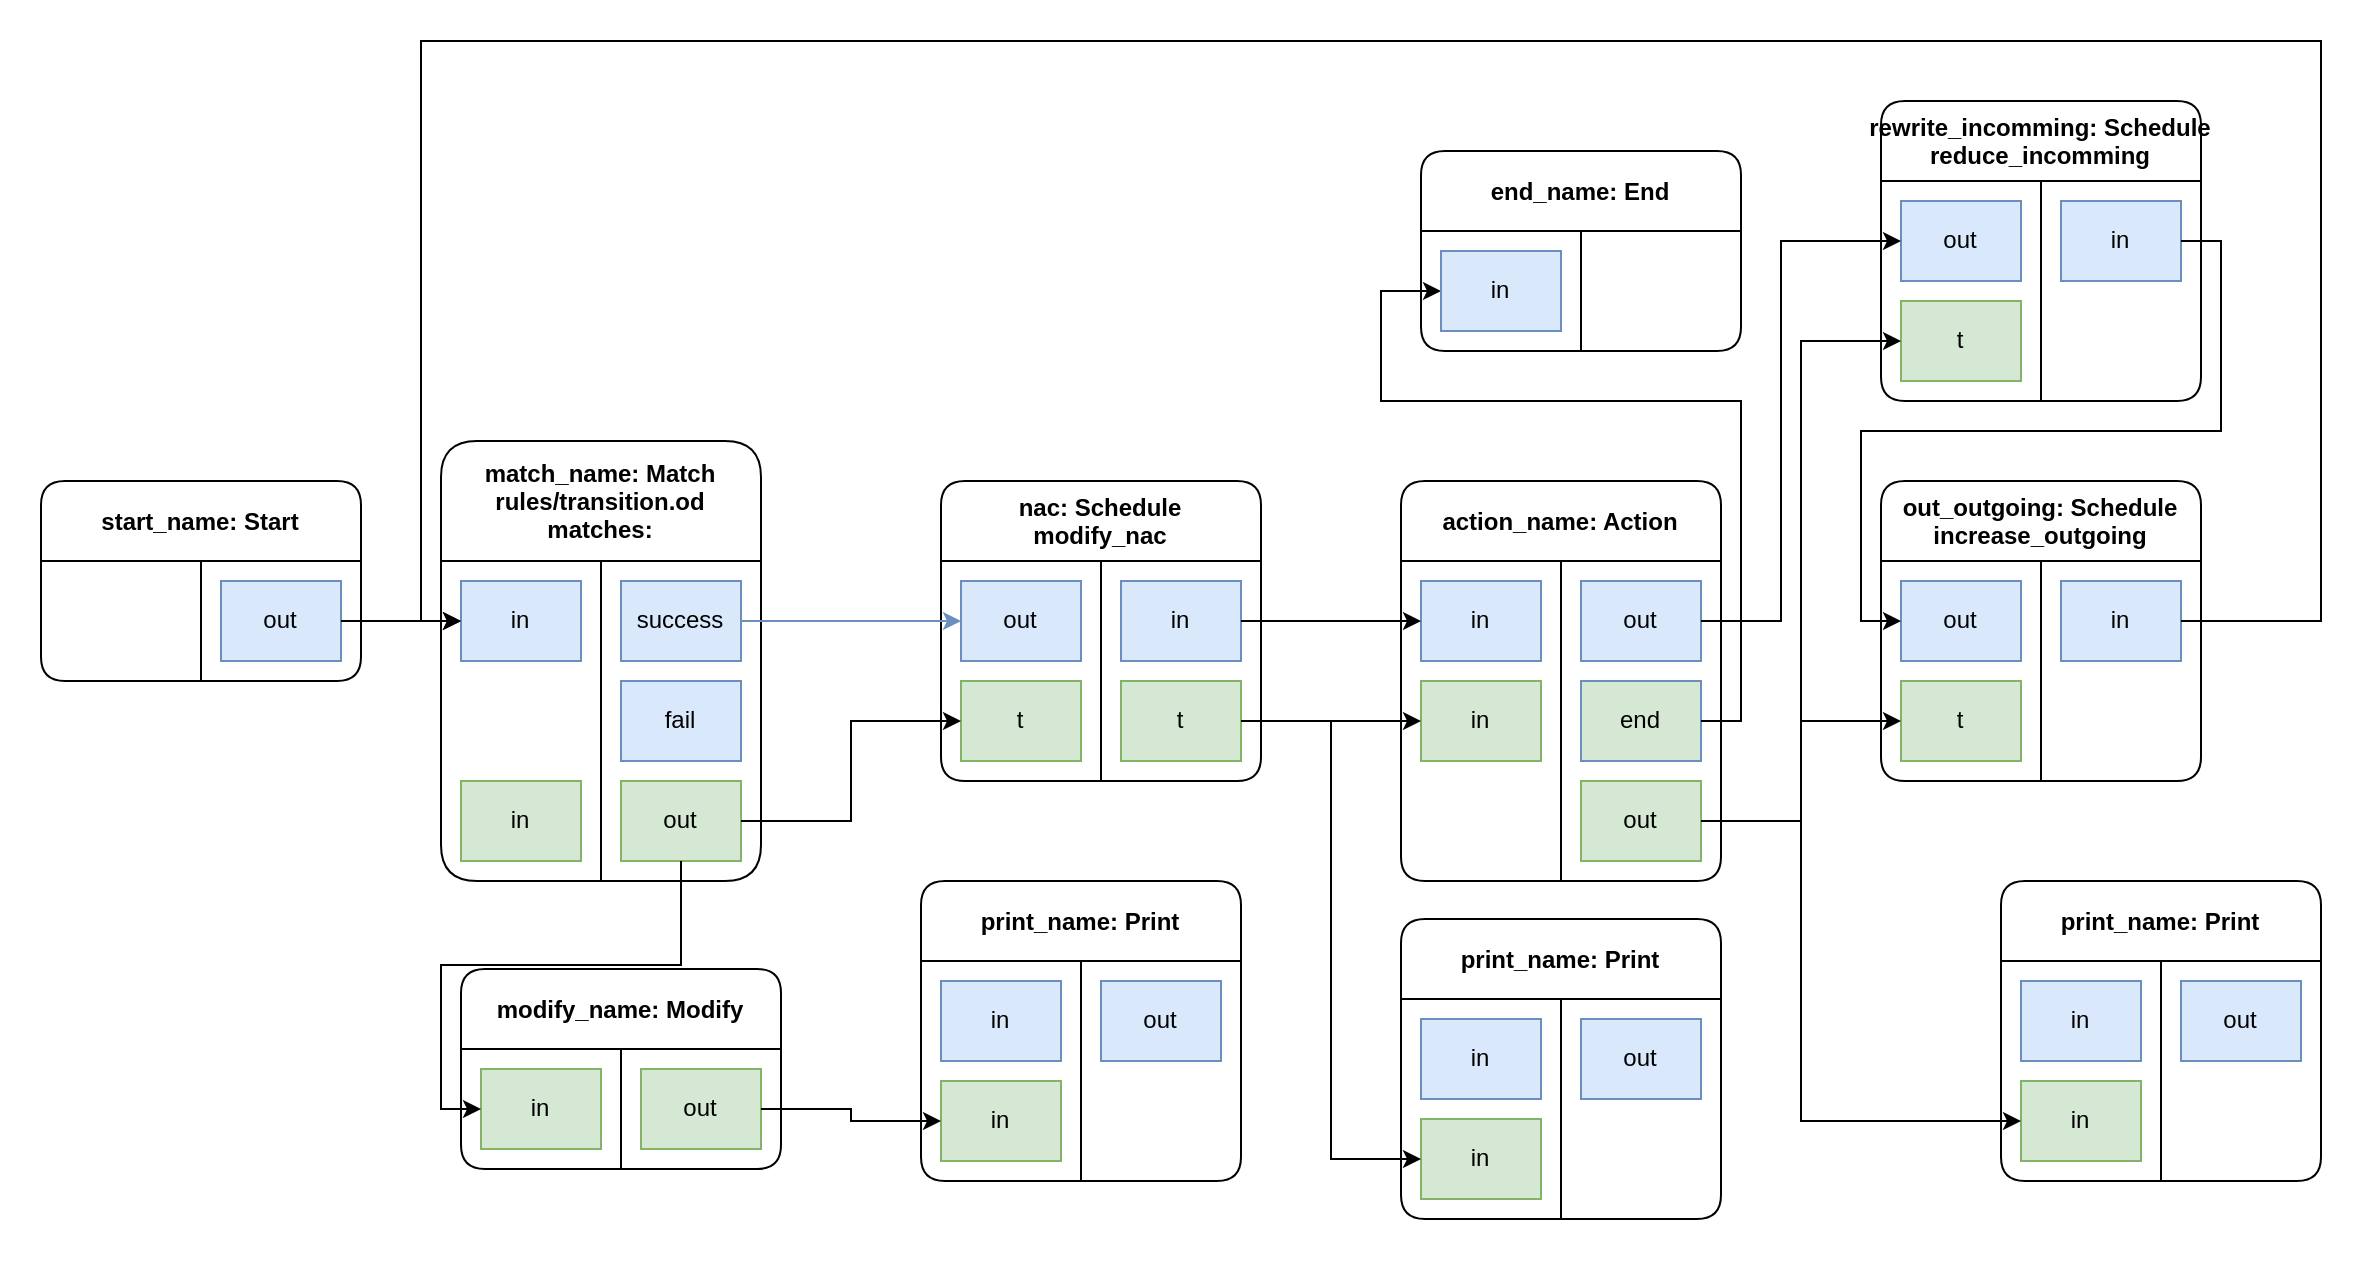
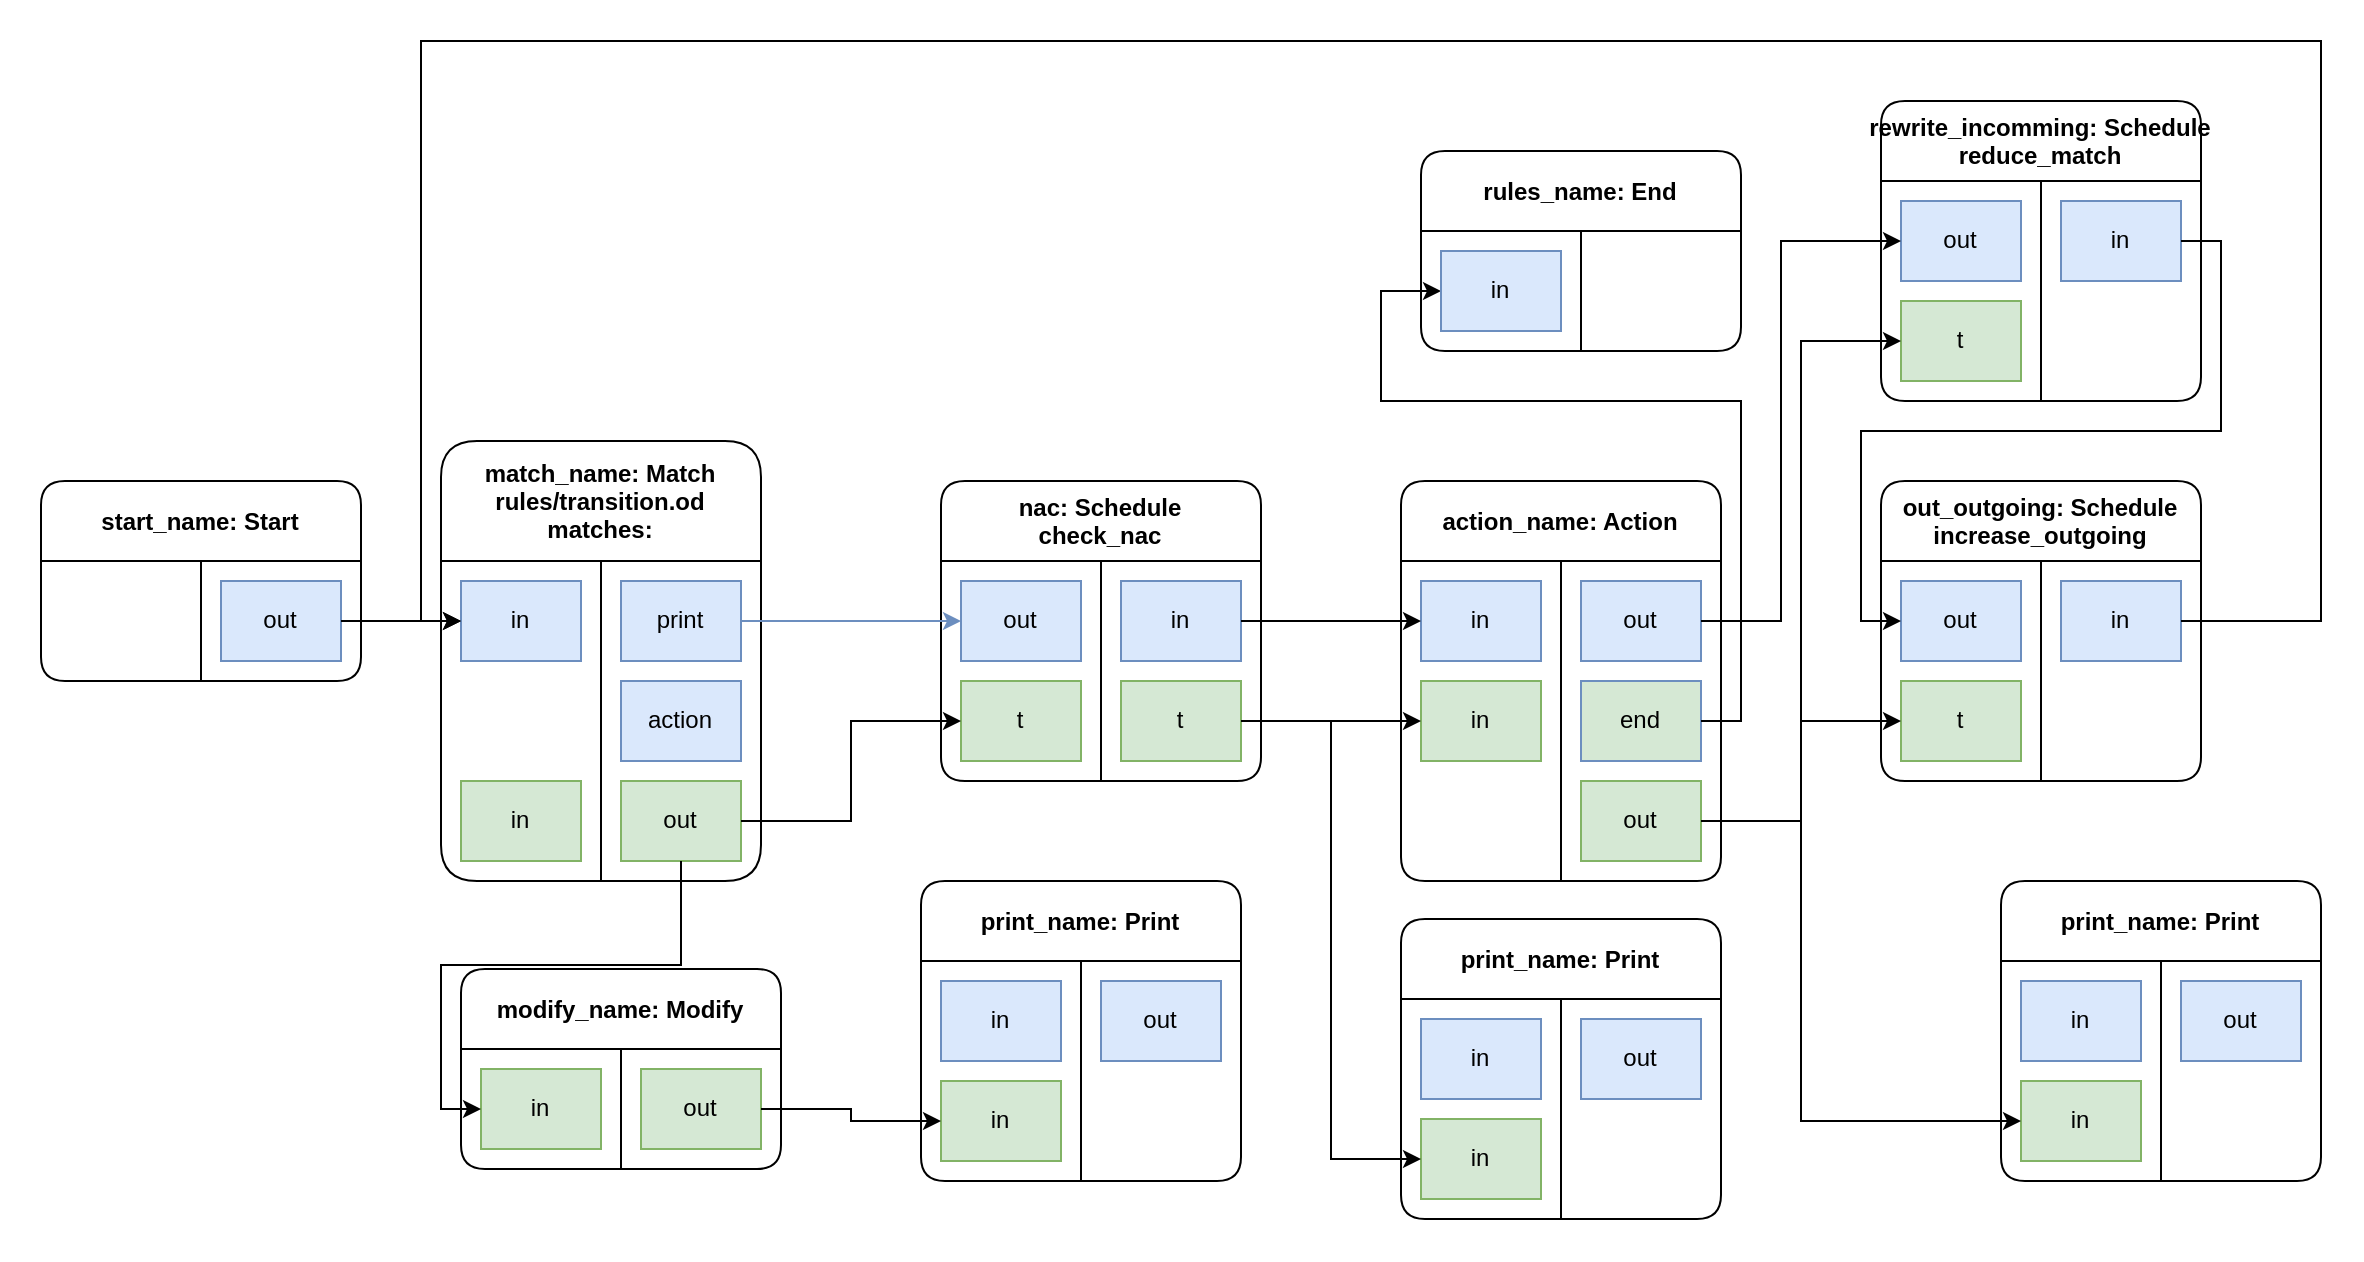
node "rewrite_incomming: Schedule reduce_incomming": label "rewrite_incomming: Schedule reduce_incomming" -> "rewrite_incomming: Schedule reduce_match"
node "end_name: End": label "end_name: End" -> "rules_name: End"
node "nac: Schedule modify_nac": label "nac: Schedule modify_nac" -> "nac: Schedule check_nac"
node "success": label "success" -> "print"
node "fail": label "fail" -> "action"
